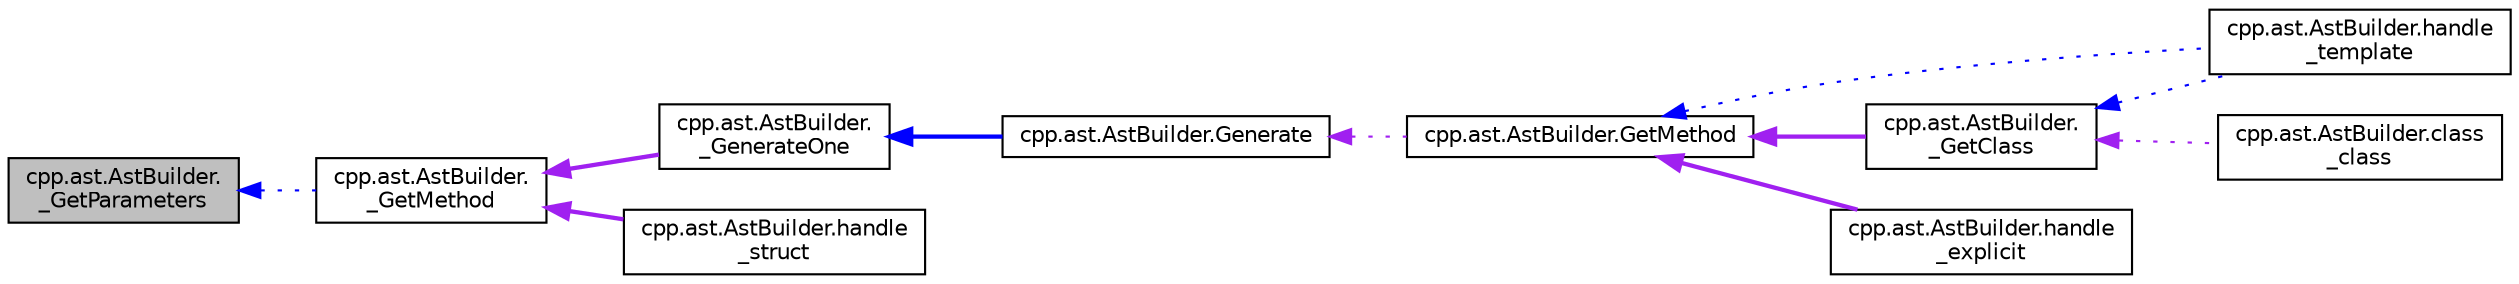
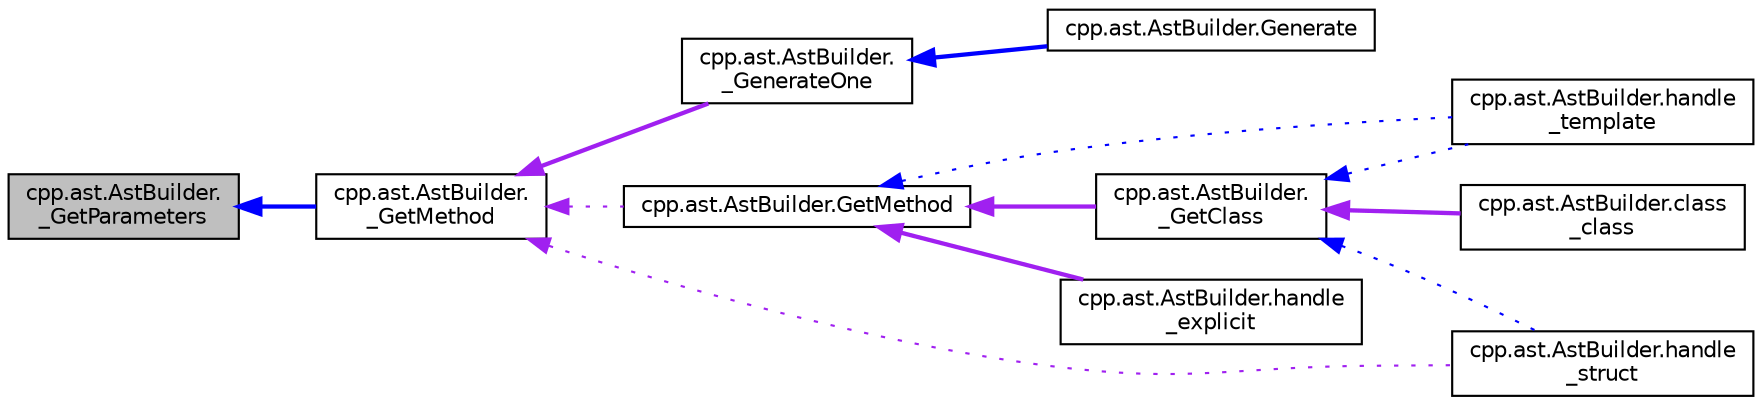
edge "cpp.ast.AstBuilder.GetMethod" -> "cpp.ast.AstBuilder.Generate": now "cpp.ast.AstBuilder.GetMethod" -> "cpp.ast.AstBuilder. _GetMethod"
edge "cpp.ast.AstBuilder.class _class" -> "cpp.ast.AstBuilder. _GetClass": style dotted -> bold
edge "cpp.ast.AstBuilder. _GetMethod" -> "cpp.ast.AstBuilder. _GetParameters": style dotted -> bold
edge "cpp.ast.AstBuilder.handle _struct" -> "cpp.ast.AstBuilder. _GetMethod": style bold -> dotted
edge "cpp.ast.AstBuilder.handle _struct" -> "cpp.ast.AstBuilder. _GetClass": added
